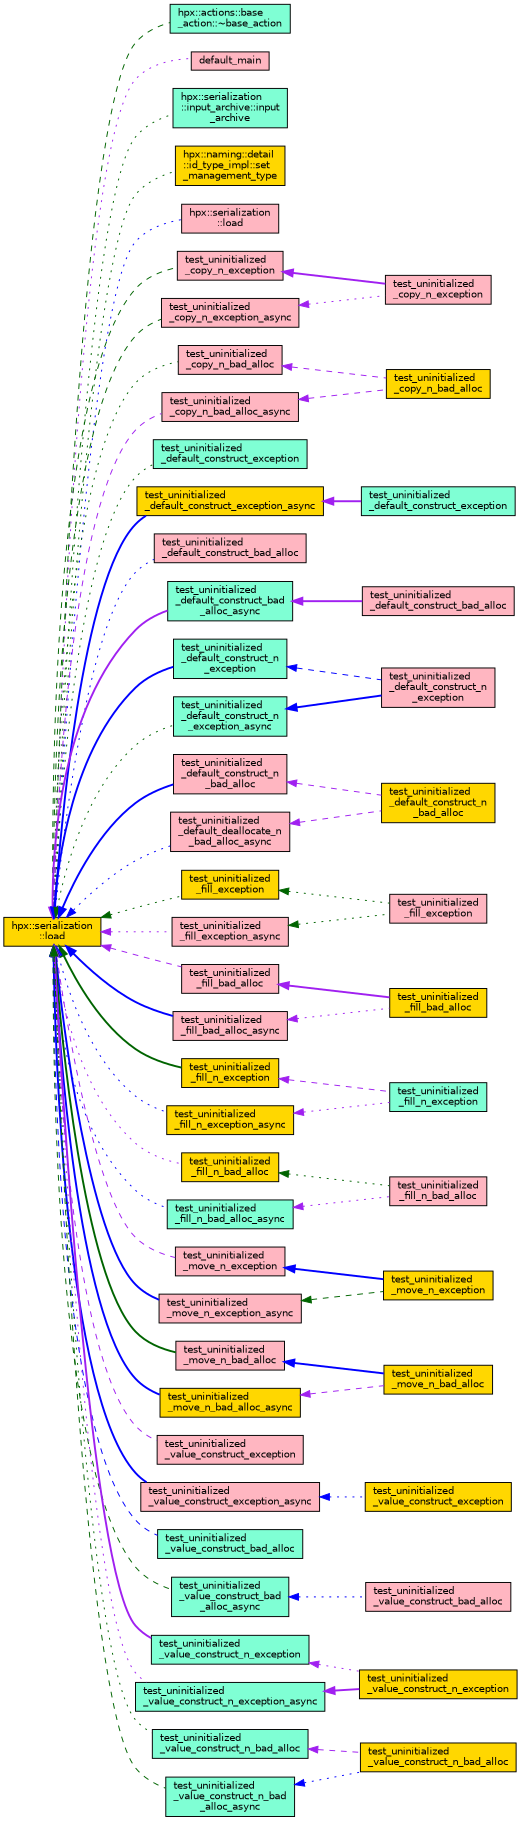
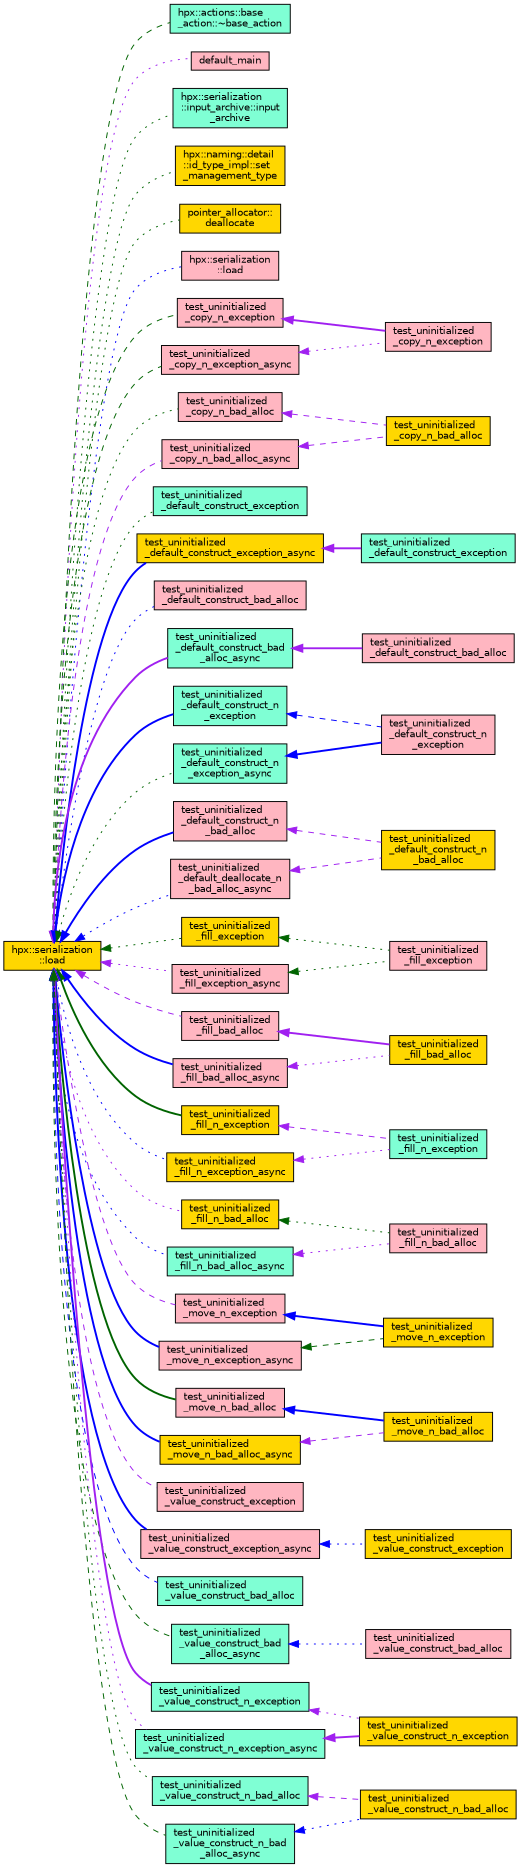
node "pointer_allocator:: deallocate": added
